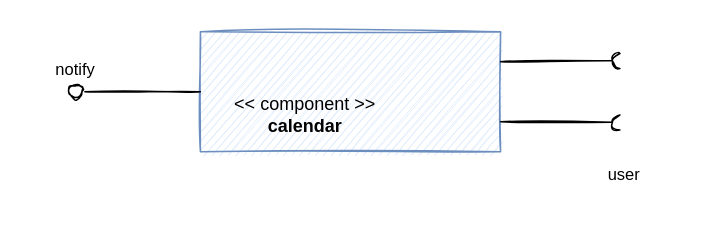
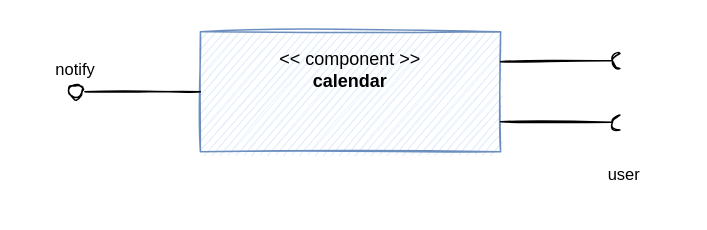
node "<< component >> calendar": moved (305, 114) -> (350, 69)
